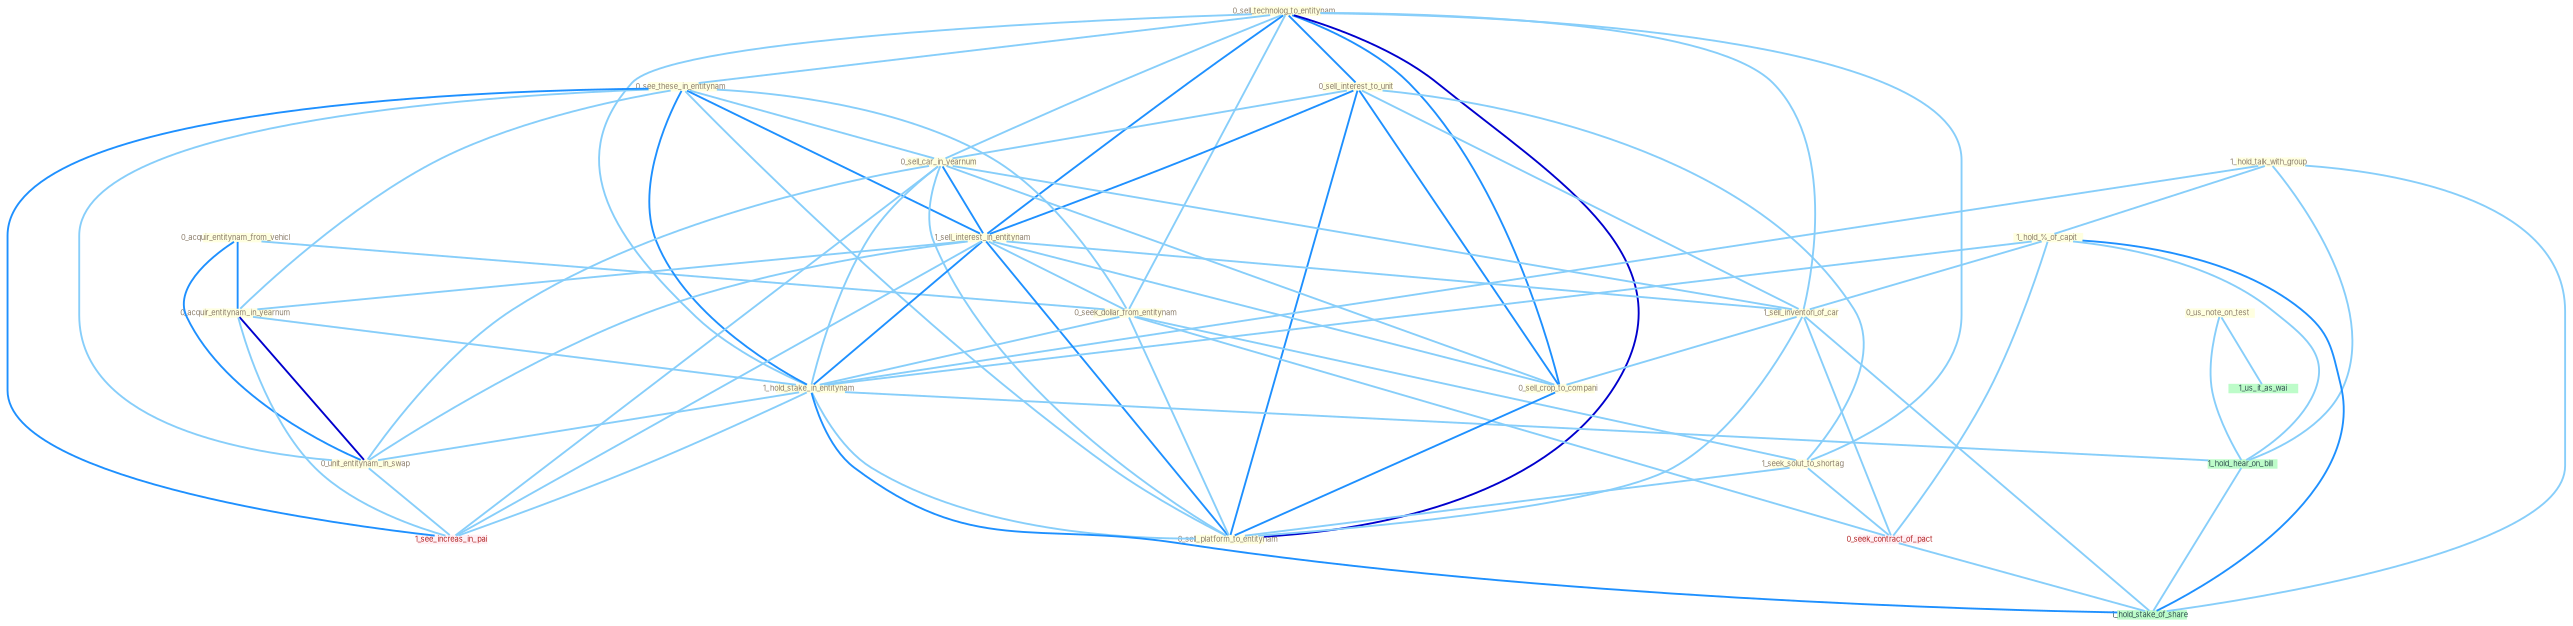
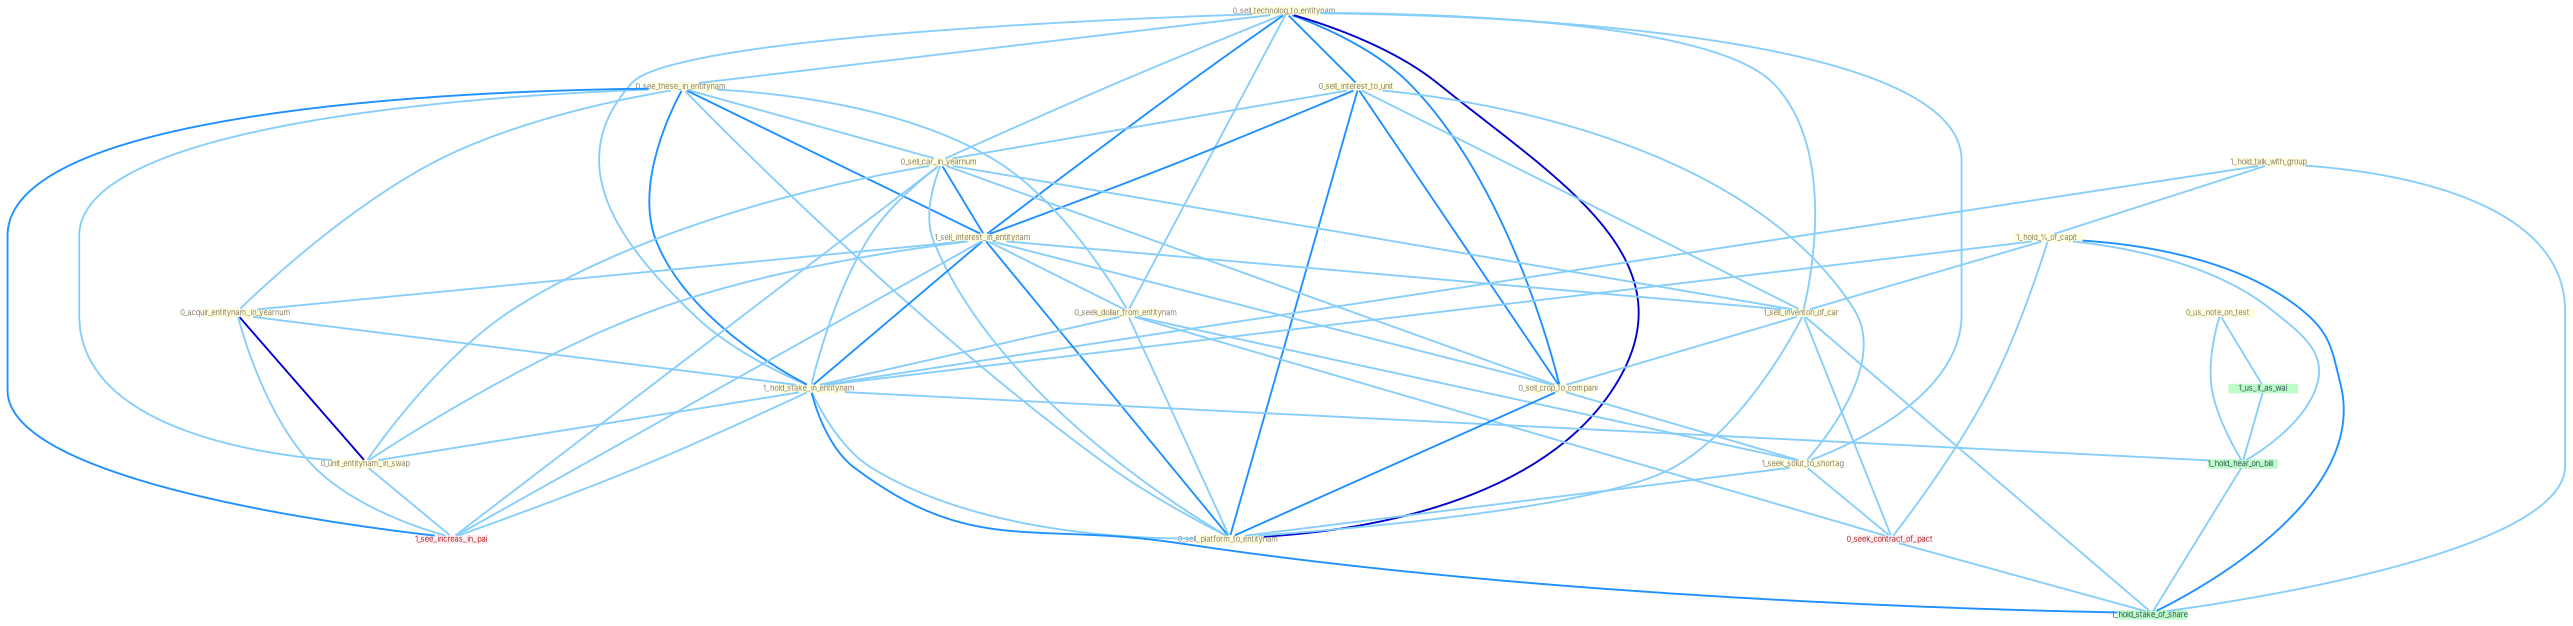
node "0_acquir_entitynam_from_vehicl": removed
edge "1_hold_talk_with_group" -- "1_hold_hear_on_bill": now "1_us_it_as_wai" -- "1_hold_hear_on_bill"
edge "0_sell_crop_to_compani" -- "1_seek_solut_to_shortag": added
